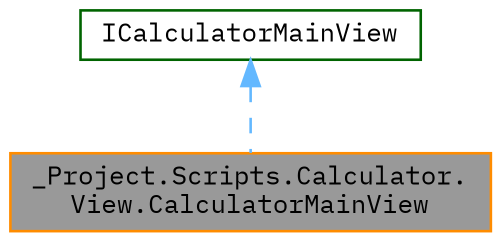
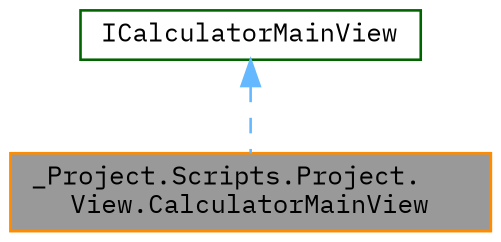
node "_Project.Scripts.Calculator. View.CalculatorMainView": label "_Project.Scripts.Calculator. View.CalculatorMainView" -> "_Project.Scripts.Project. View.CalculatorMainView"
